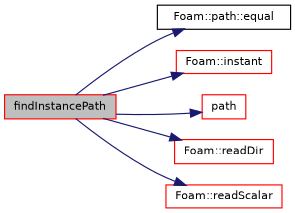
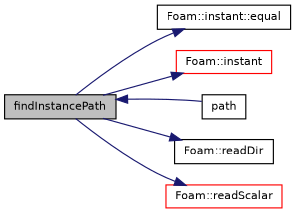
node "Foam::path::equal": label "Foam::path::equal" -> "Foam::instant::equal"
node "findInstancePath": color red -> black
node "path": color red -> black
edge "findInstancePath" -> "path": reversed
node "Foam::readDir": color red -> black
